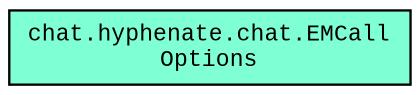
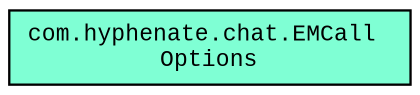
node "chat.hyphenate.chat.EMCall Options": label "chat.hyphenate.chat.EMCall Options" -> "com.hyphenate.chat.EMCall Options"
